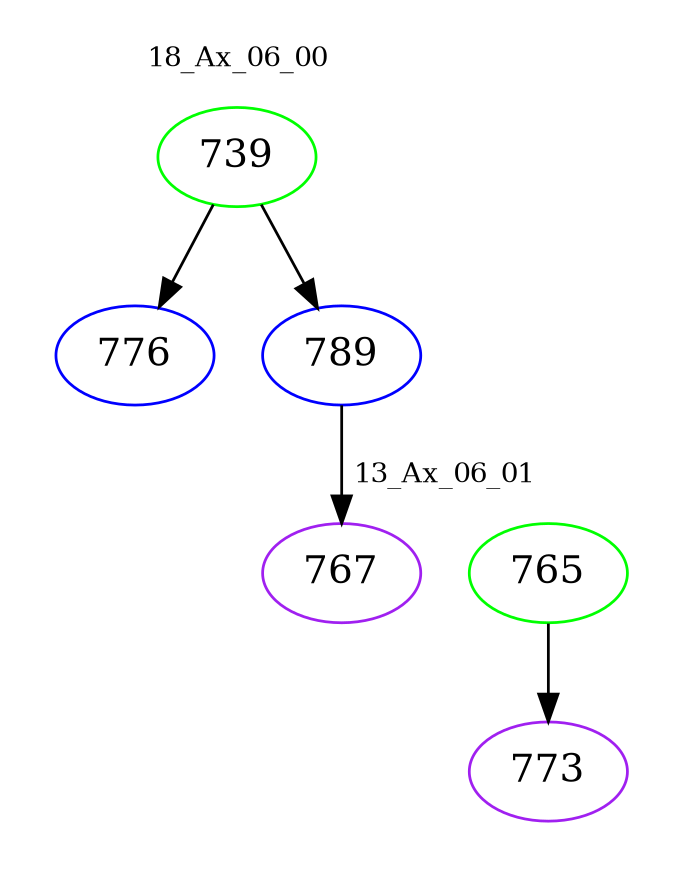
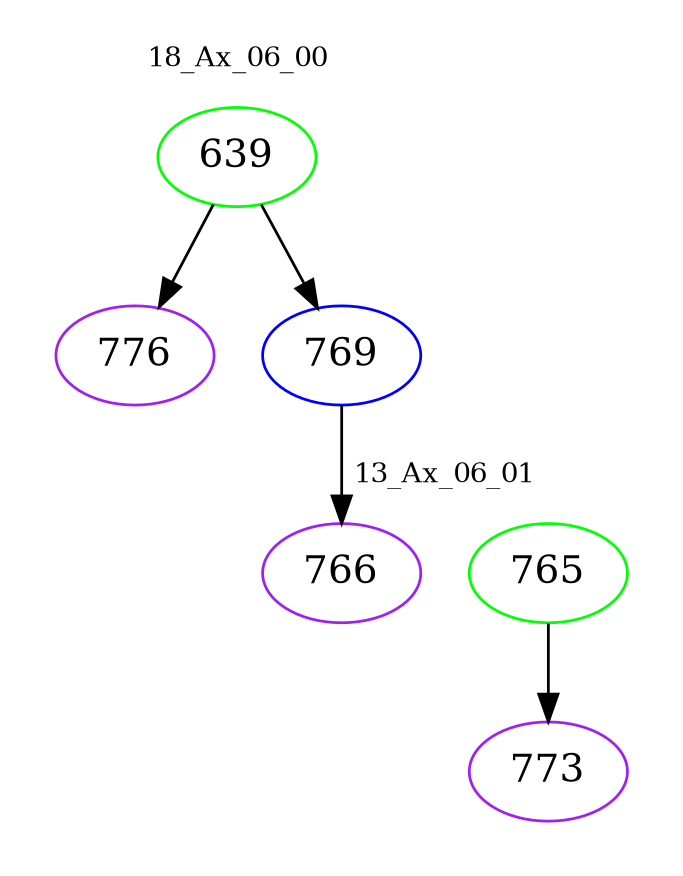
node "739": label "739" -> "639"
node "776": color blue -> purple
node "789": label "789" -> "769"
node "767": label "767" -> "766"
